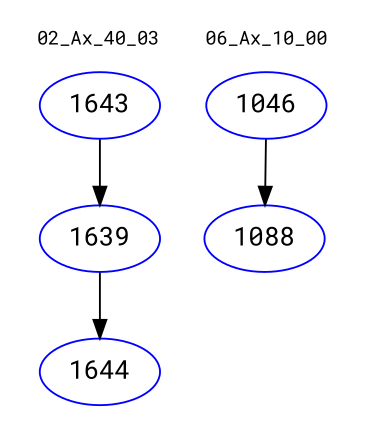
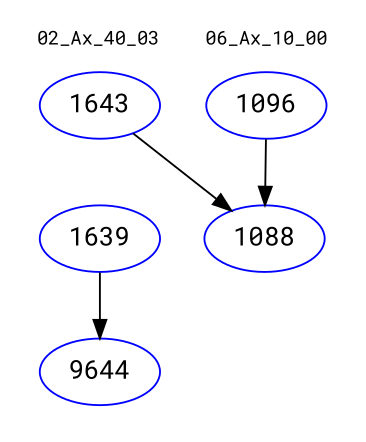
node "1046": label "1046" -> "1096"
edge "1643" -> "1639": now "1643" -> "1088"
node "1644": label "1644" -> "9644"
